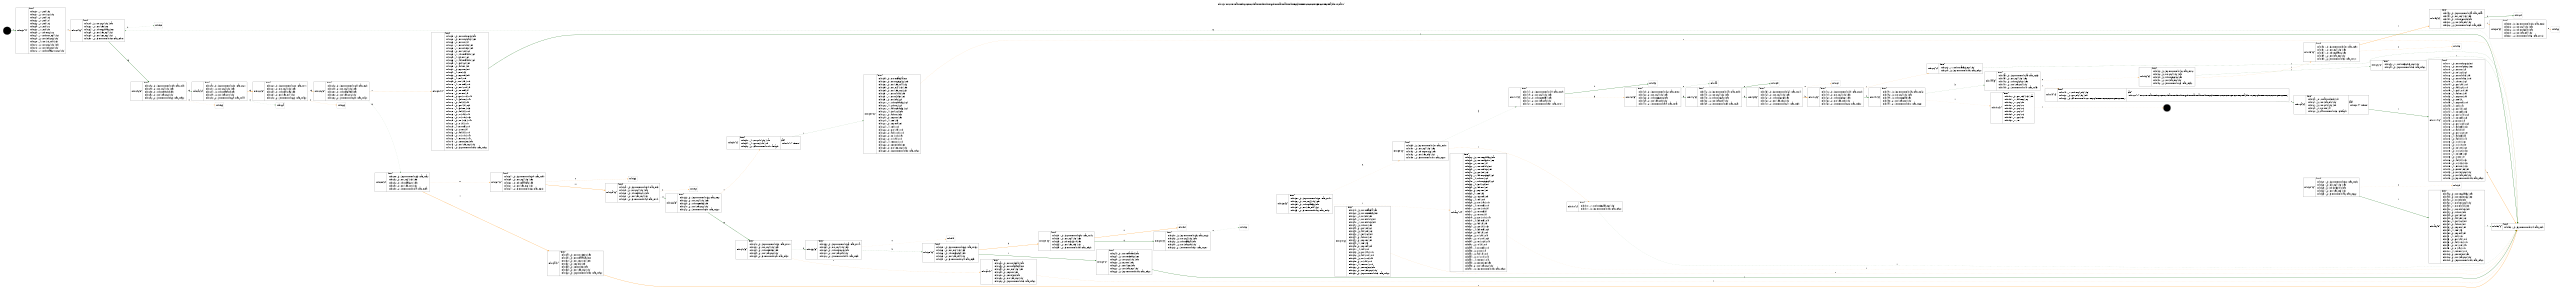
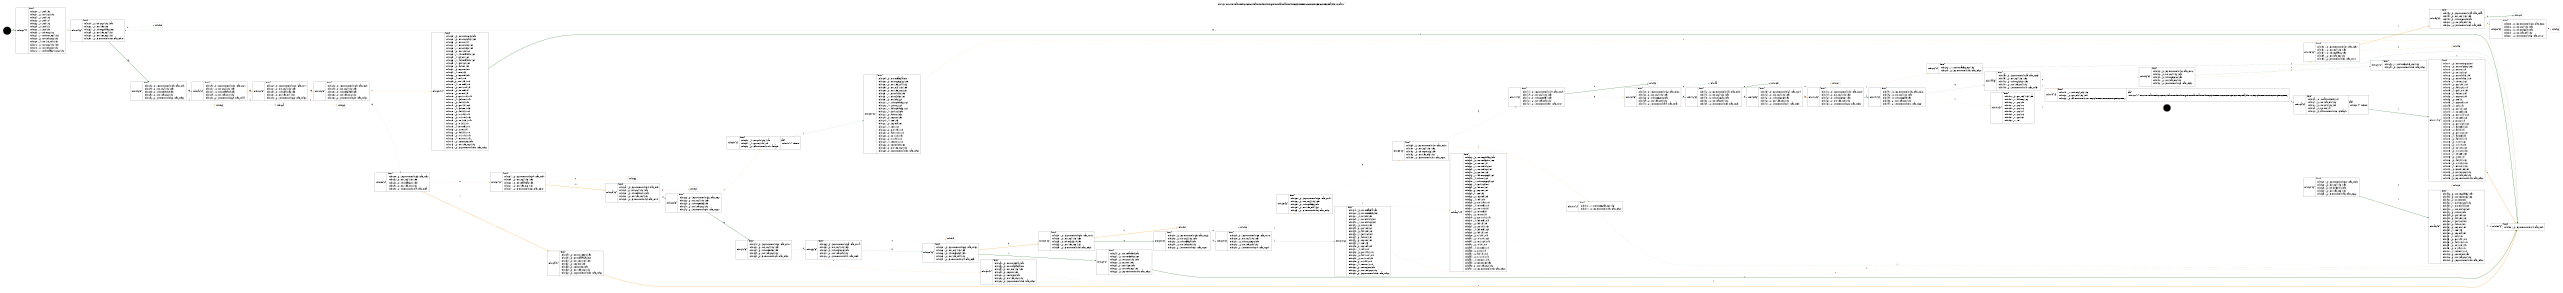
node "0x4013c9 [25]": added
